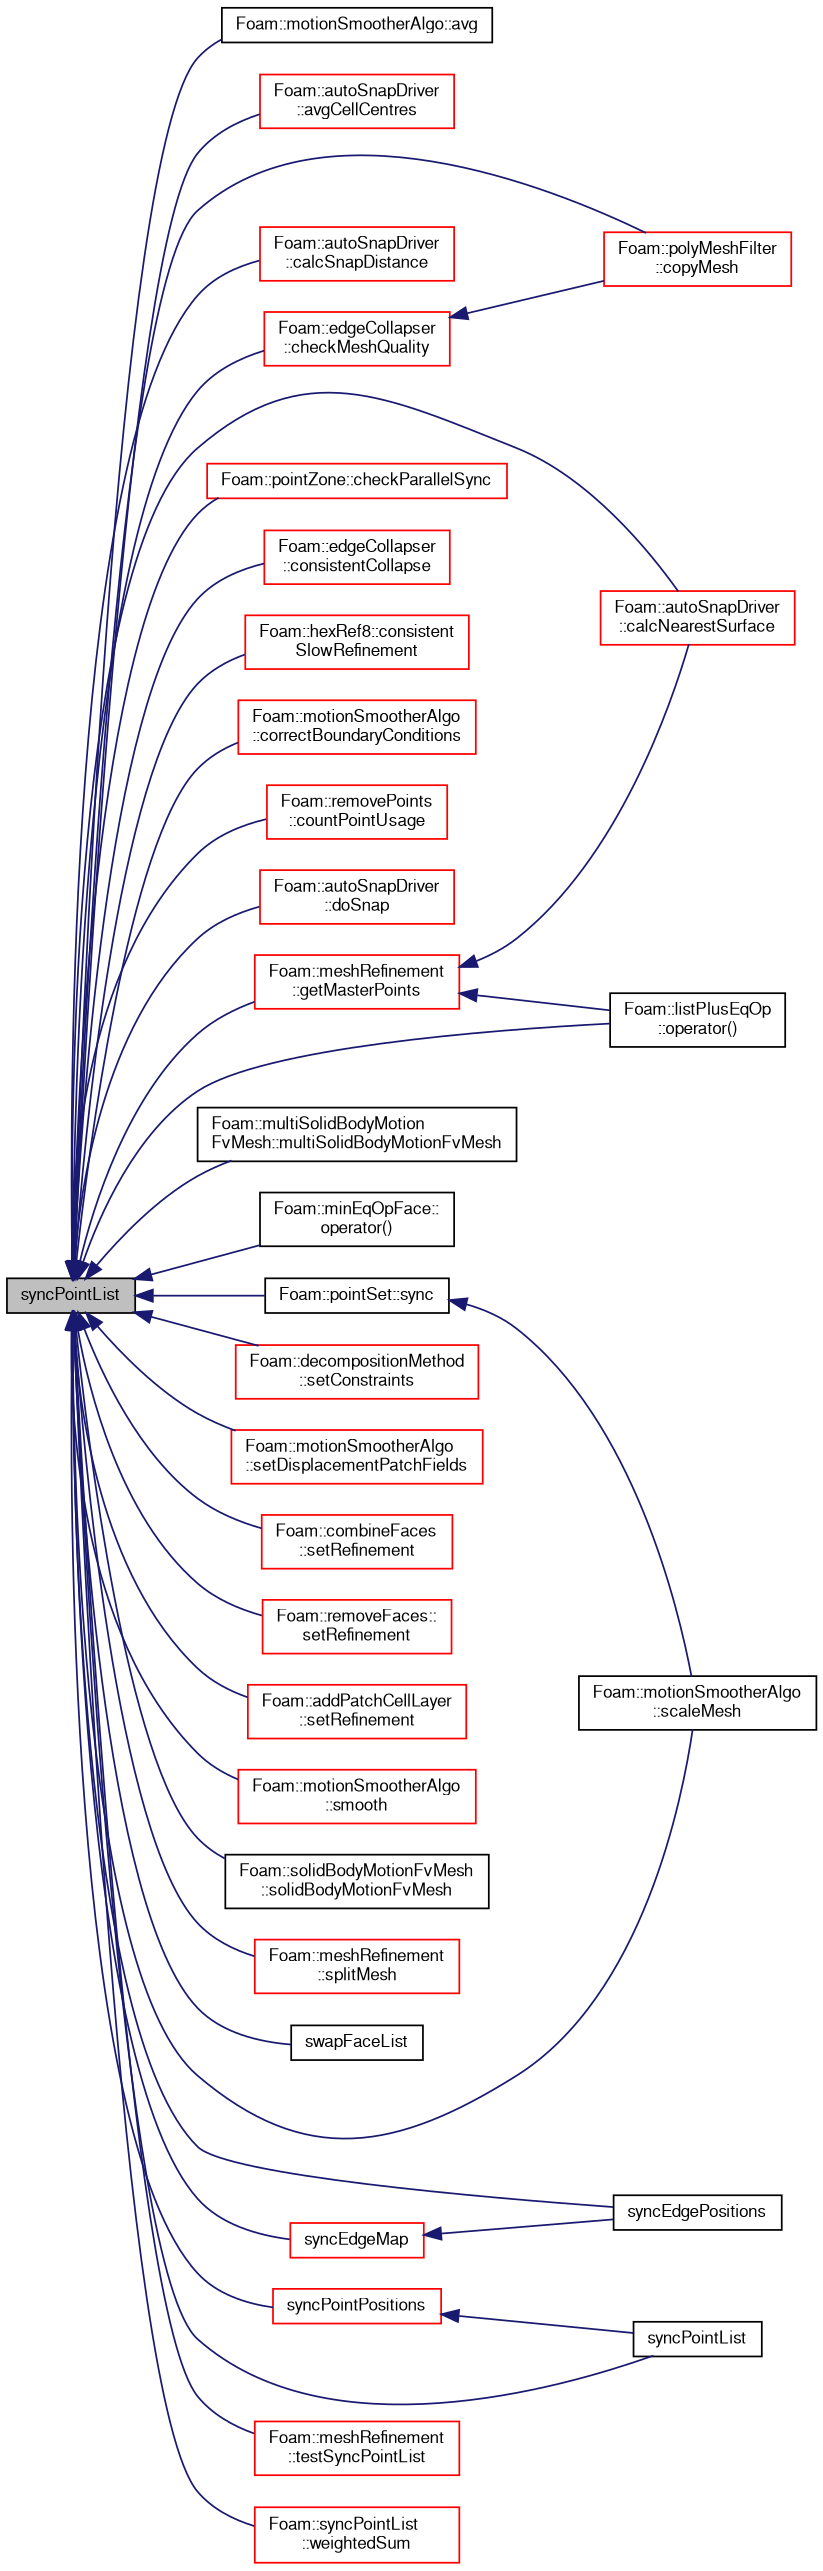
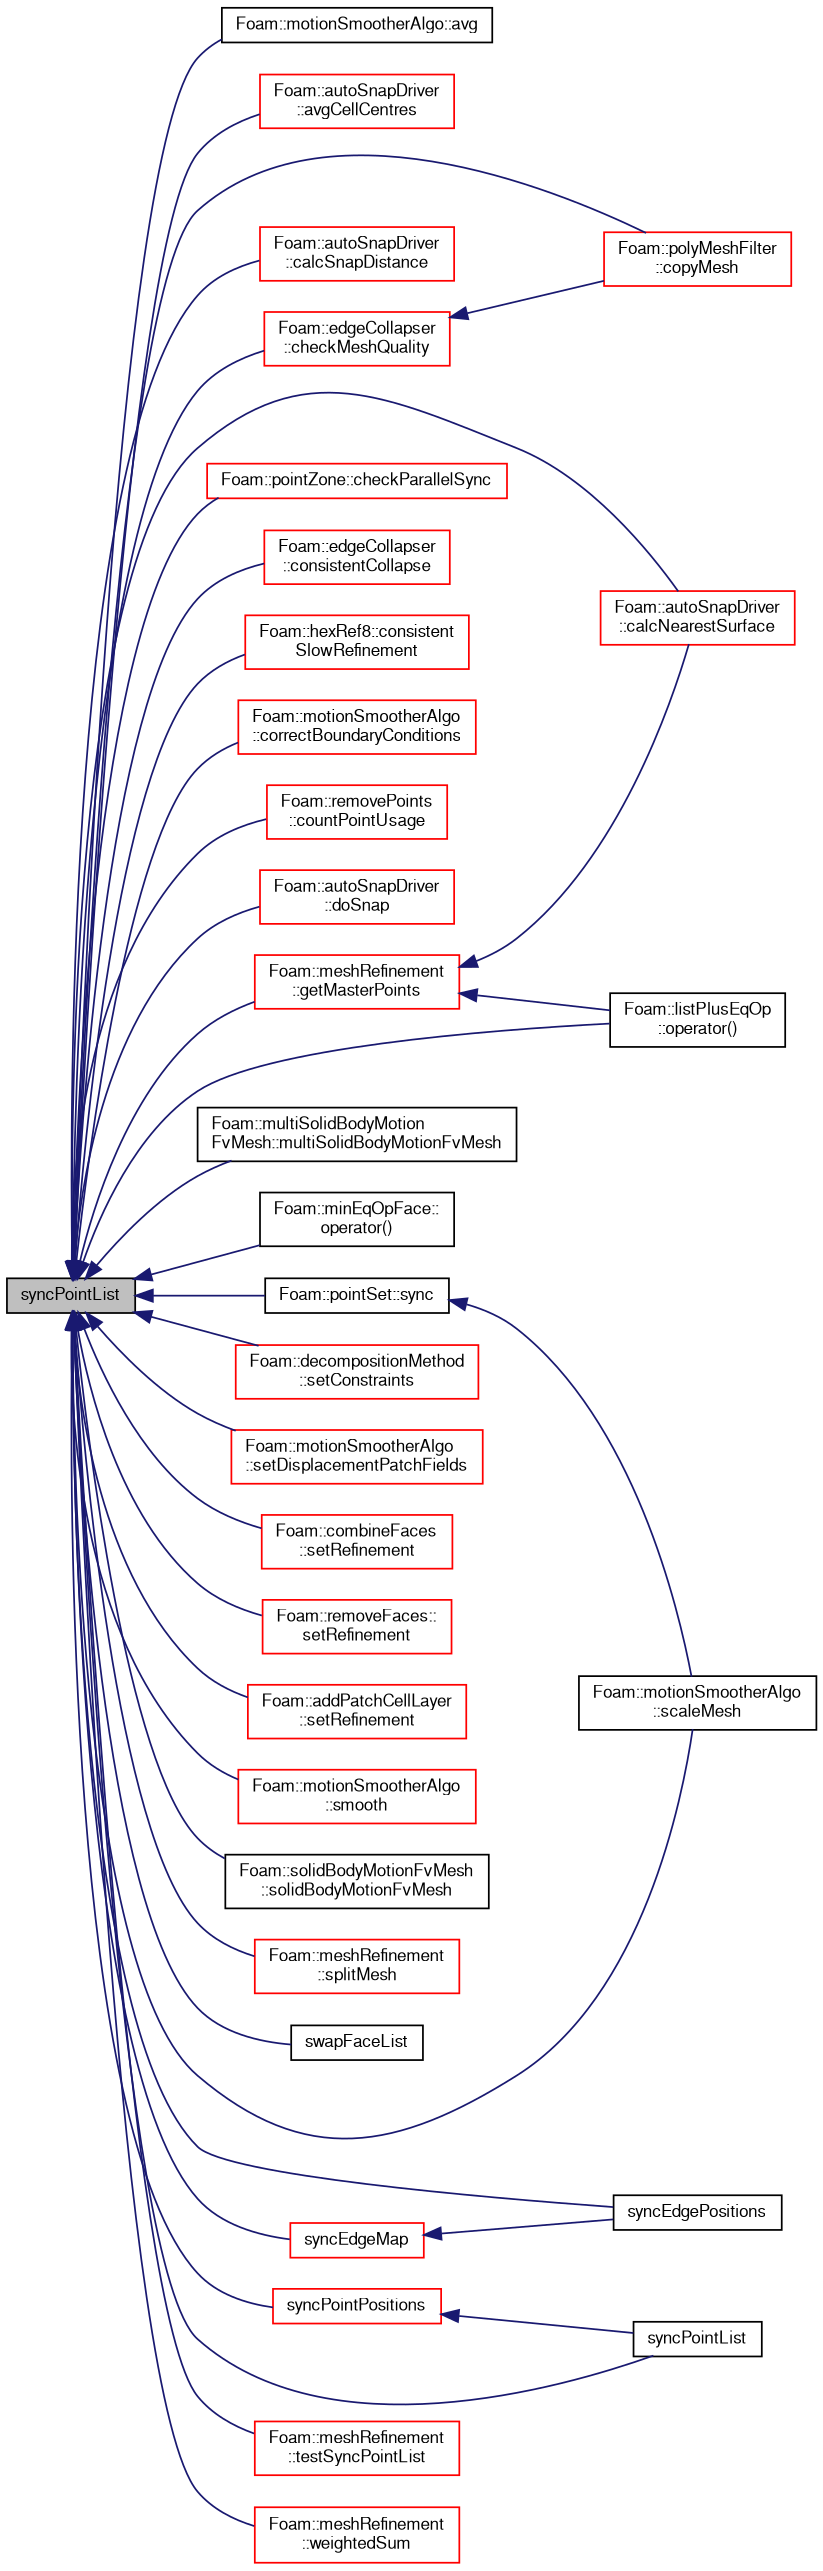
node "Foam::syncPointList ::weightedSum": label "Foam::syncPointList ::weightedSum" -> "Foam::meshRefinement ::weightedSum"
